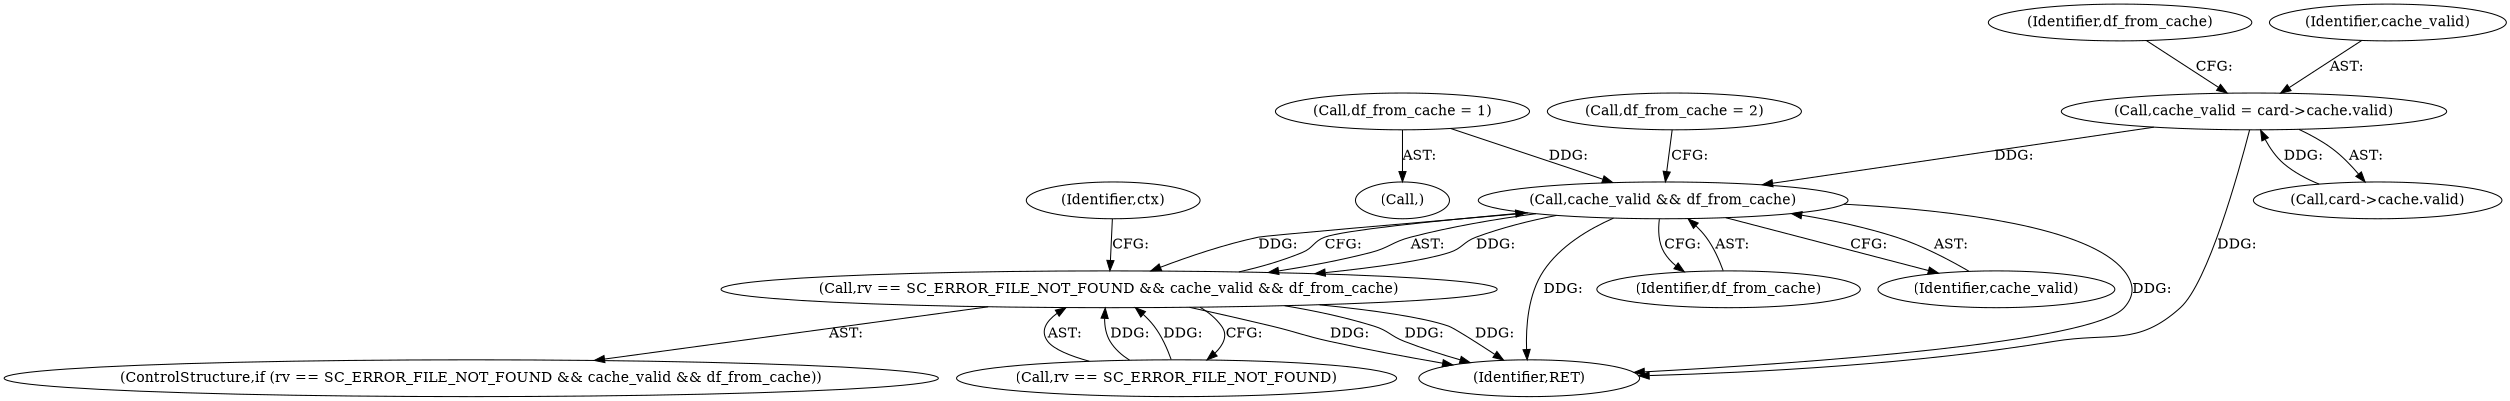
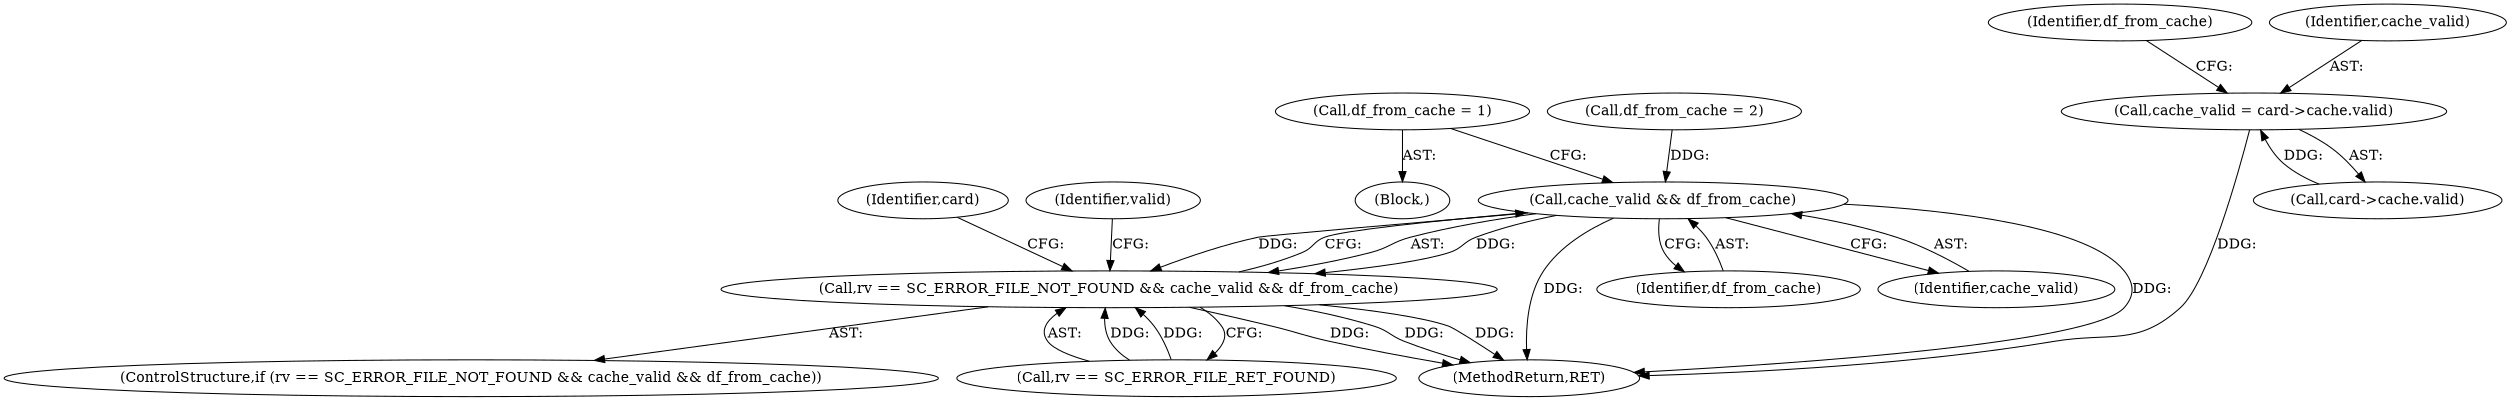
edge "(Call,cache_valid = card->cache.valid)" -> "(Call,cache_valid && df_from_cache)": removed, label "DDG:"
edge "(Call,df_from_cache = 1)" -> "(Call,cache_valid && df_from_cache)": label "DDG: " -> "CFG: "
edge "(Call,df_from_cache = 2)" -> "(Call,cache_valid && df_from_cache)": label "CFG: " -> "DDG: "
node "(Identifier,card)": added
node "(Identifier,ctx)": label "(Identifier,ctx)" -> "(Identifier,valid)"
node "(Call,)": label "(Call,)" -> "(Block,)"
node "(Call,rv == SC_ERROR_FILE_NOT_FOUND)": label "(Call,rv == SC_ERROR_FILE_NOT_FOUND)" -> "(Call,rv == SC_ERROR_FILE_RET_FOUND)"
node "(Identifier,RET)": label "(Identifier,RET)" -> "(MethodReturn,RET)"
